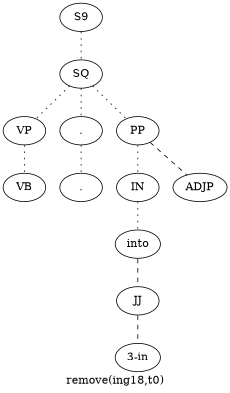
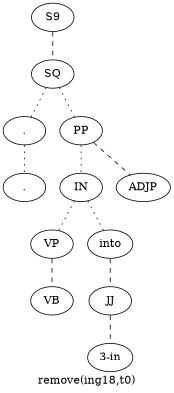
edge "S9" -- "SQ": style dotted -> dashed
edge "SQ" -- "VP": now "IN" -- "VP"
edge "VP" -- "VB": style dotted -> dashed
